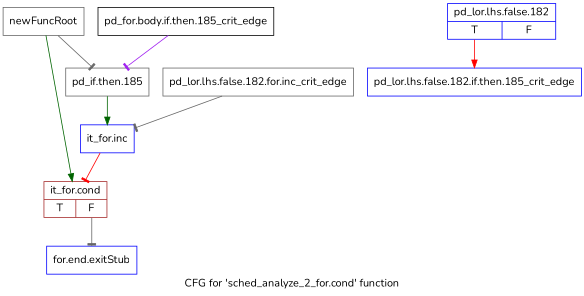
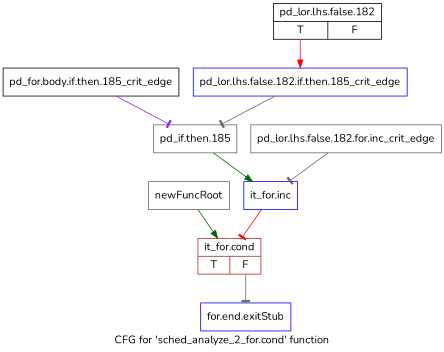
node "pd_lor.lhs.false.182": color blue -> black
edge "newFuncRoot" -> "pd_if.then.185": now "pd_lor.lhs.false.182.if.then.185_crit_edge" -> "pd_if.then.185"
